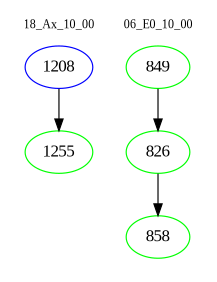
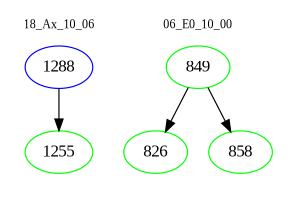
cluster "18_Ax_10_00": label "18_Ax_10_00" -> "18_Ax_10_06"
node "1208": label "1208" -> "1288"
edge "826" -> "858": now "849" -> "858"
